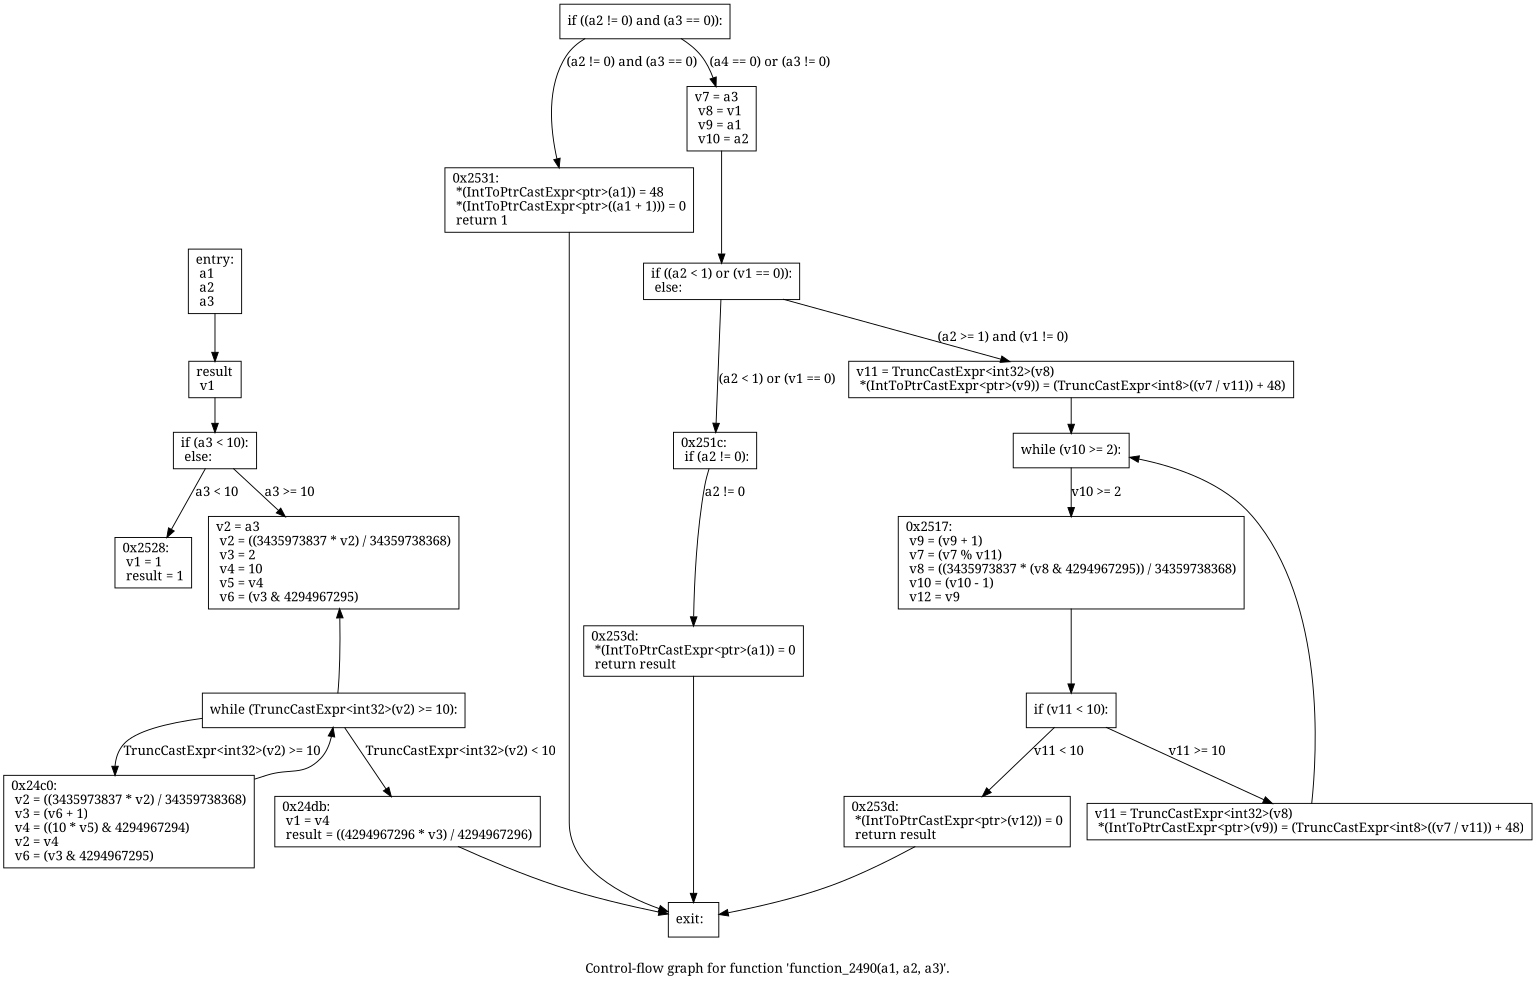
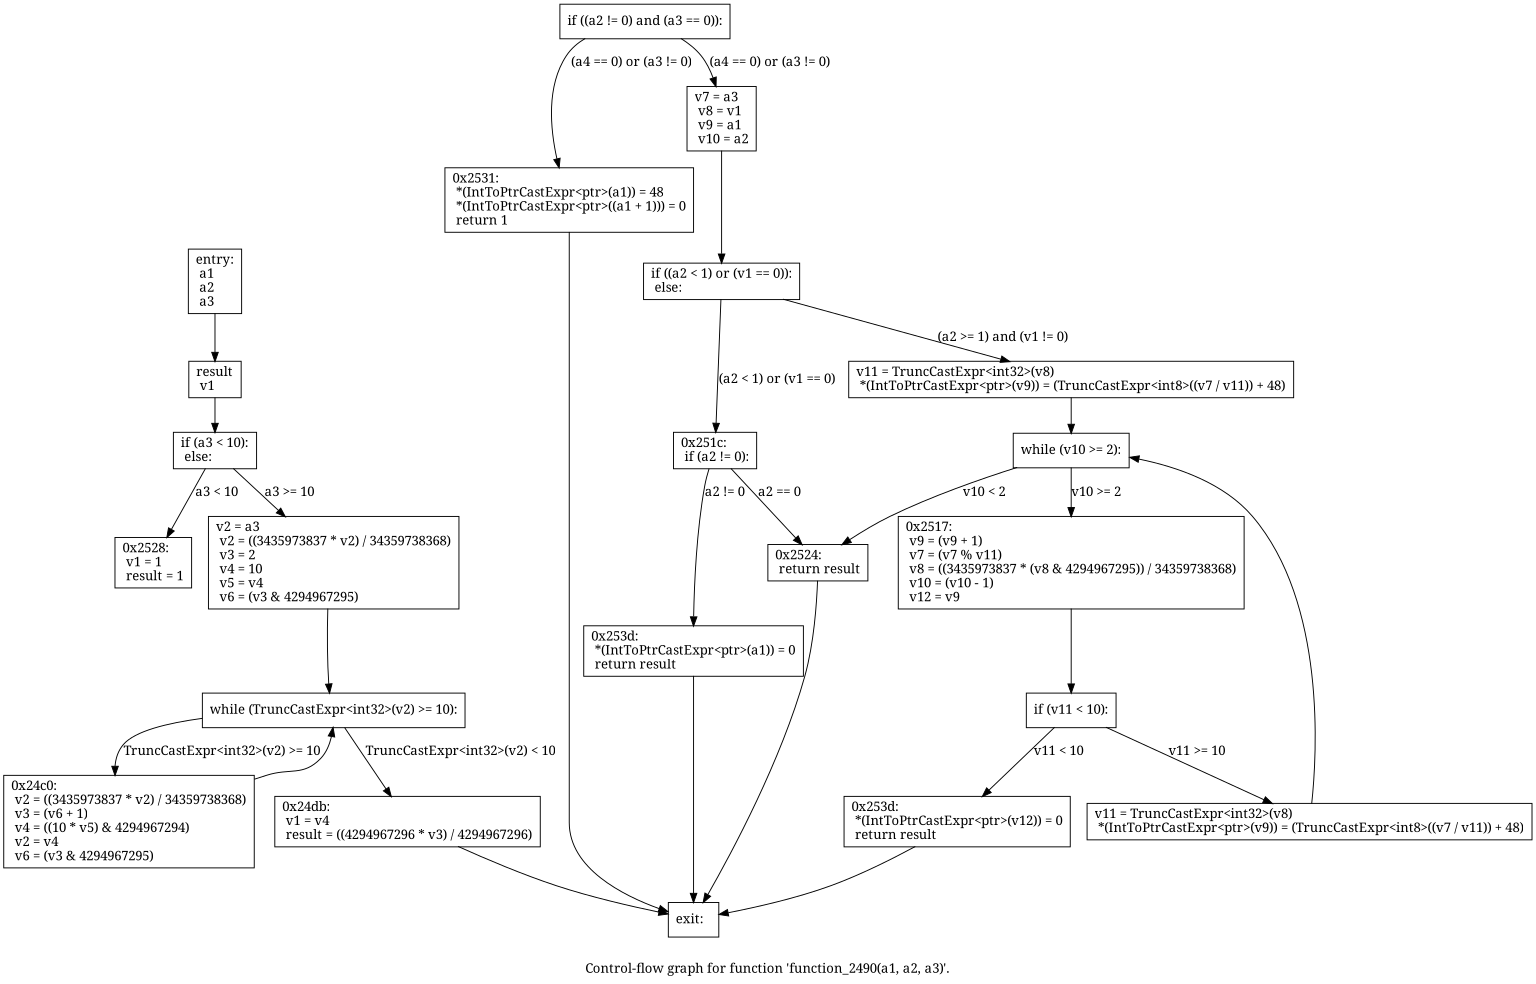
edge "if ((a2 != 0) and (a3 == 0)):" -> "0x2531:": label "(a2 != 0) and (a3 == 0)" -> "(a4 == 0) or (a3 != 0)"
node "0x2524:": added
edge "while (TruncCastExpr<int32>(v2) >= 10):" -> "v2 = a3": reversed
